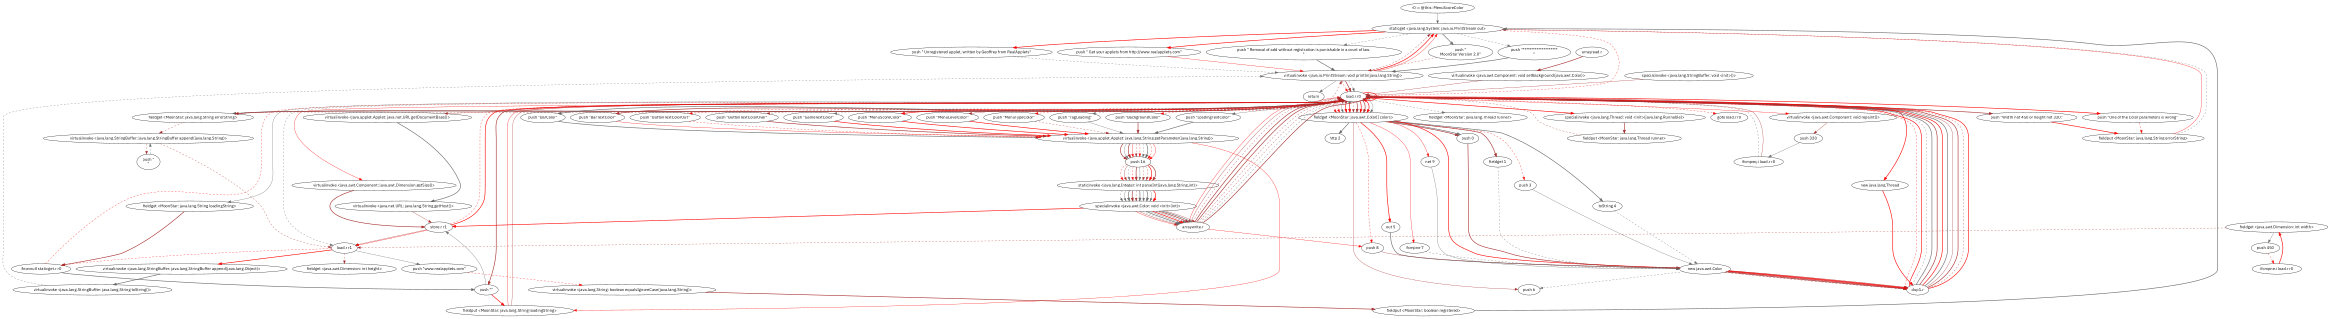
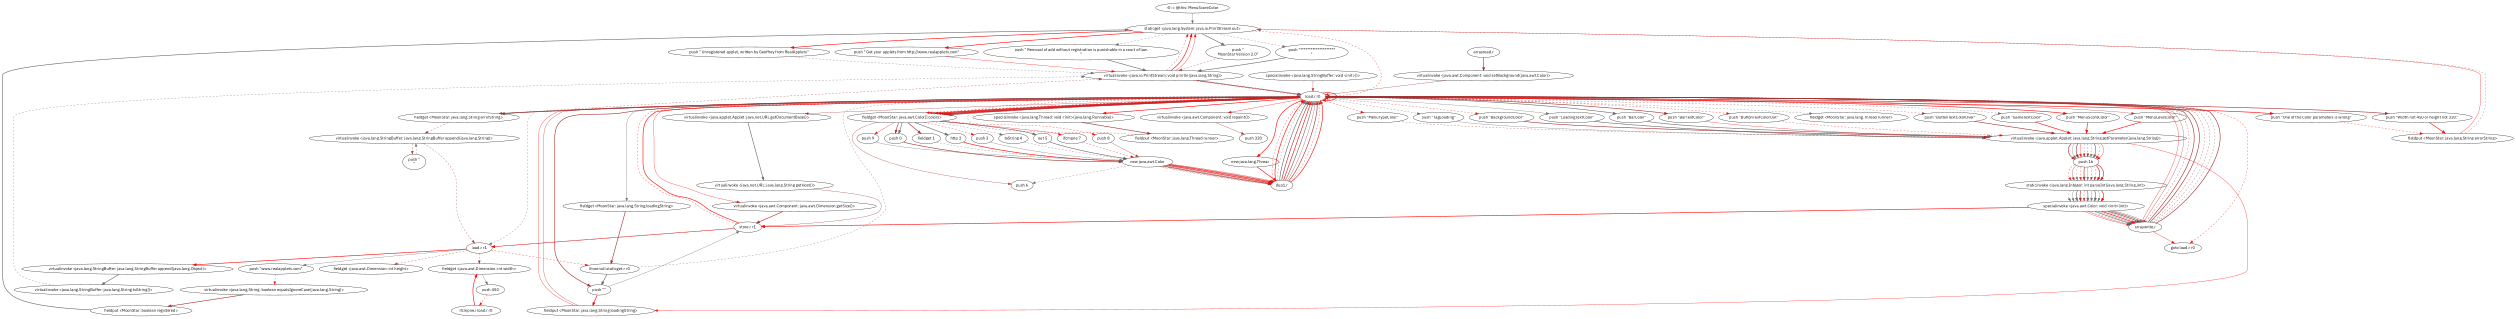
node "return": removed
edge "ifnonnull staticget.r r0" -> "load.r r0": color red -> gray40
edge "fieldget <MoonStar: java.awt.Color[] colors>" -> "toString 4": style bold -> dashed
node "net 9": label "net 9" -> "push 9"
node "ifcmpeq.i load.r r0": removed
edge "fieldget <MoonStar: java.awt.Color[] colors>" -> "out 5": color red -> gray40
edge "arraywrite.r" -> "push 8": now "arraywrite.r" -> "goto load.r r0"
edge "fieldget <java.awt.Dimension: int width>" -> "load.r r1": reversed
edge "fieldget <MoonStar: java.awt.Color[] colors>" -> "new java.awt.Color": now "http 2" -> "new java.awt.Color"
edge "ifcmpne 7" -> "new java.awt.Color": color gray40 -> red
